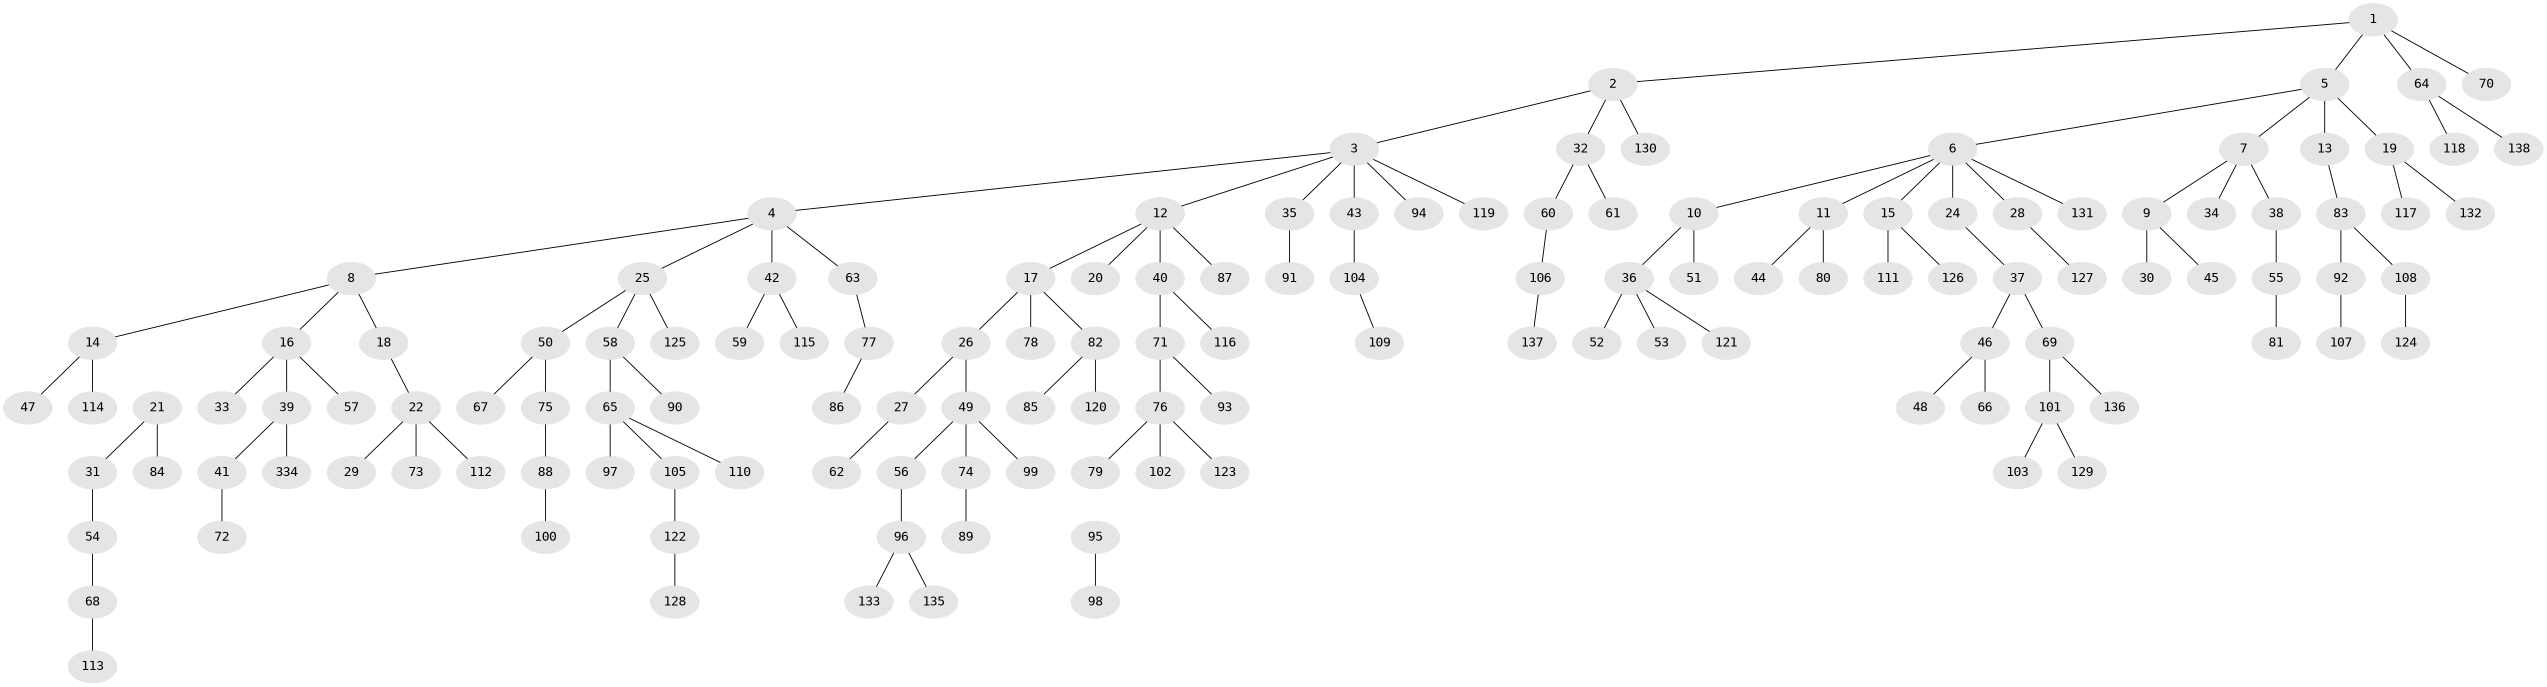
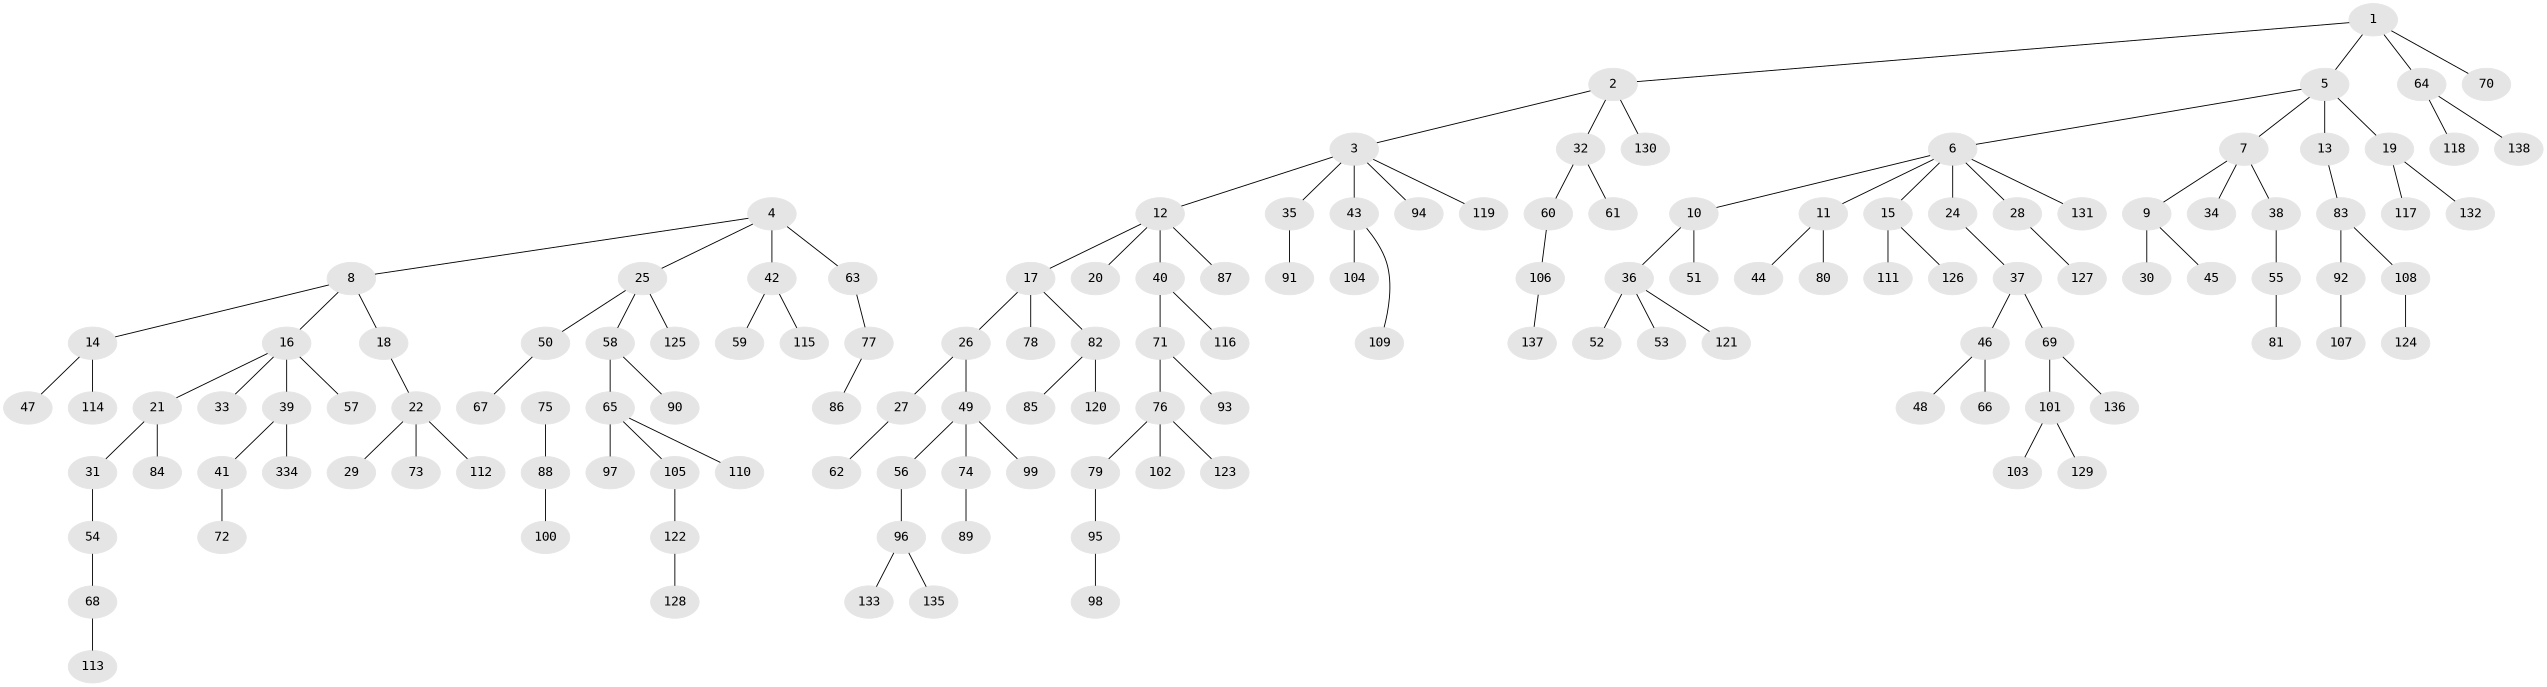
edge "3" -- "4": removed
edge "104" -- "109": now "43" -- "109"
edge "16" -- "21": added
edge "50" -- "75": removed
edge "79" -- "95": added
